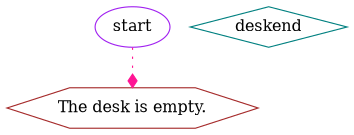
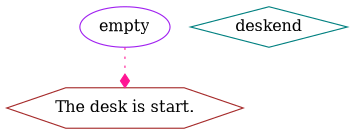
node "start": label "start" -> "empty"
node "The desk is empty.": label "The desk is empty." -> "The desk is start."
